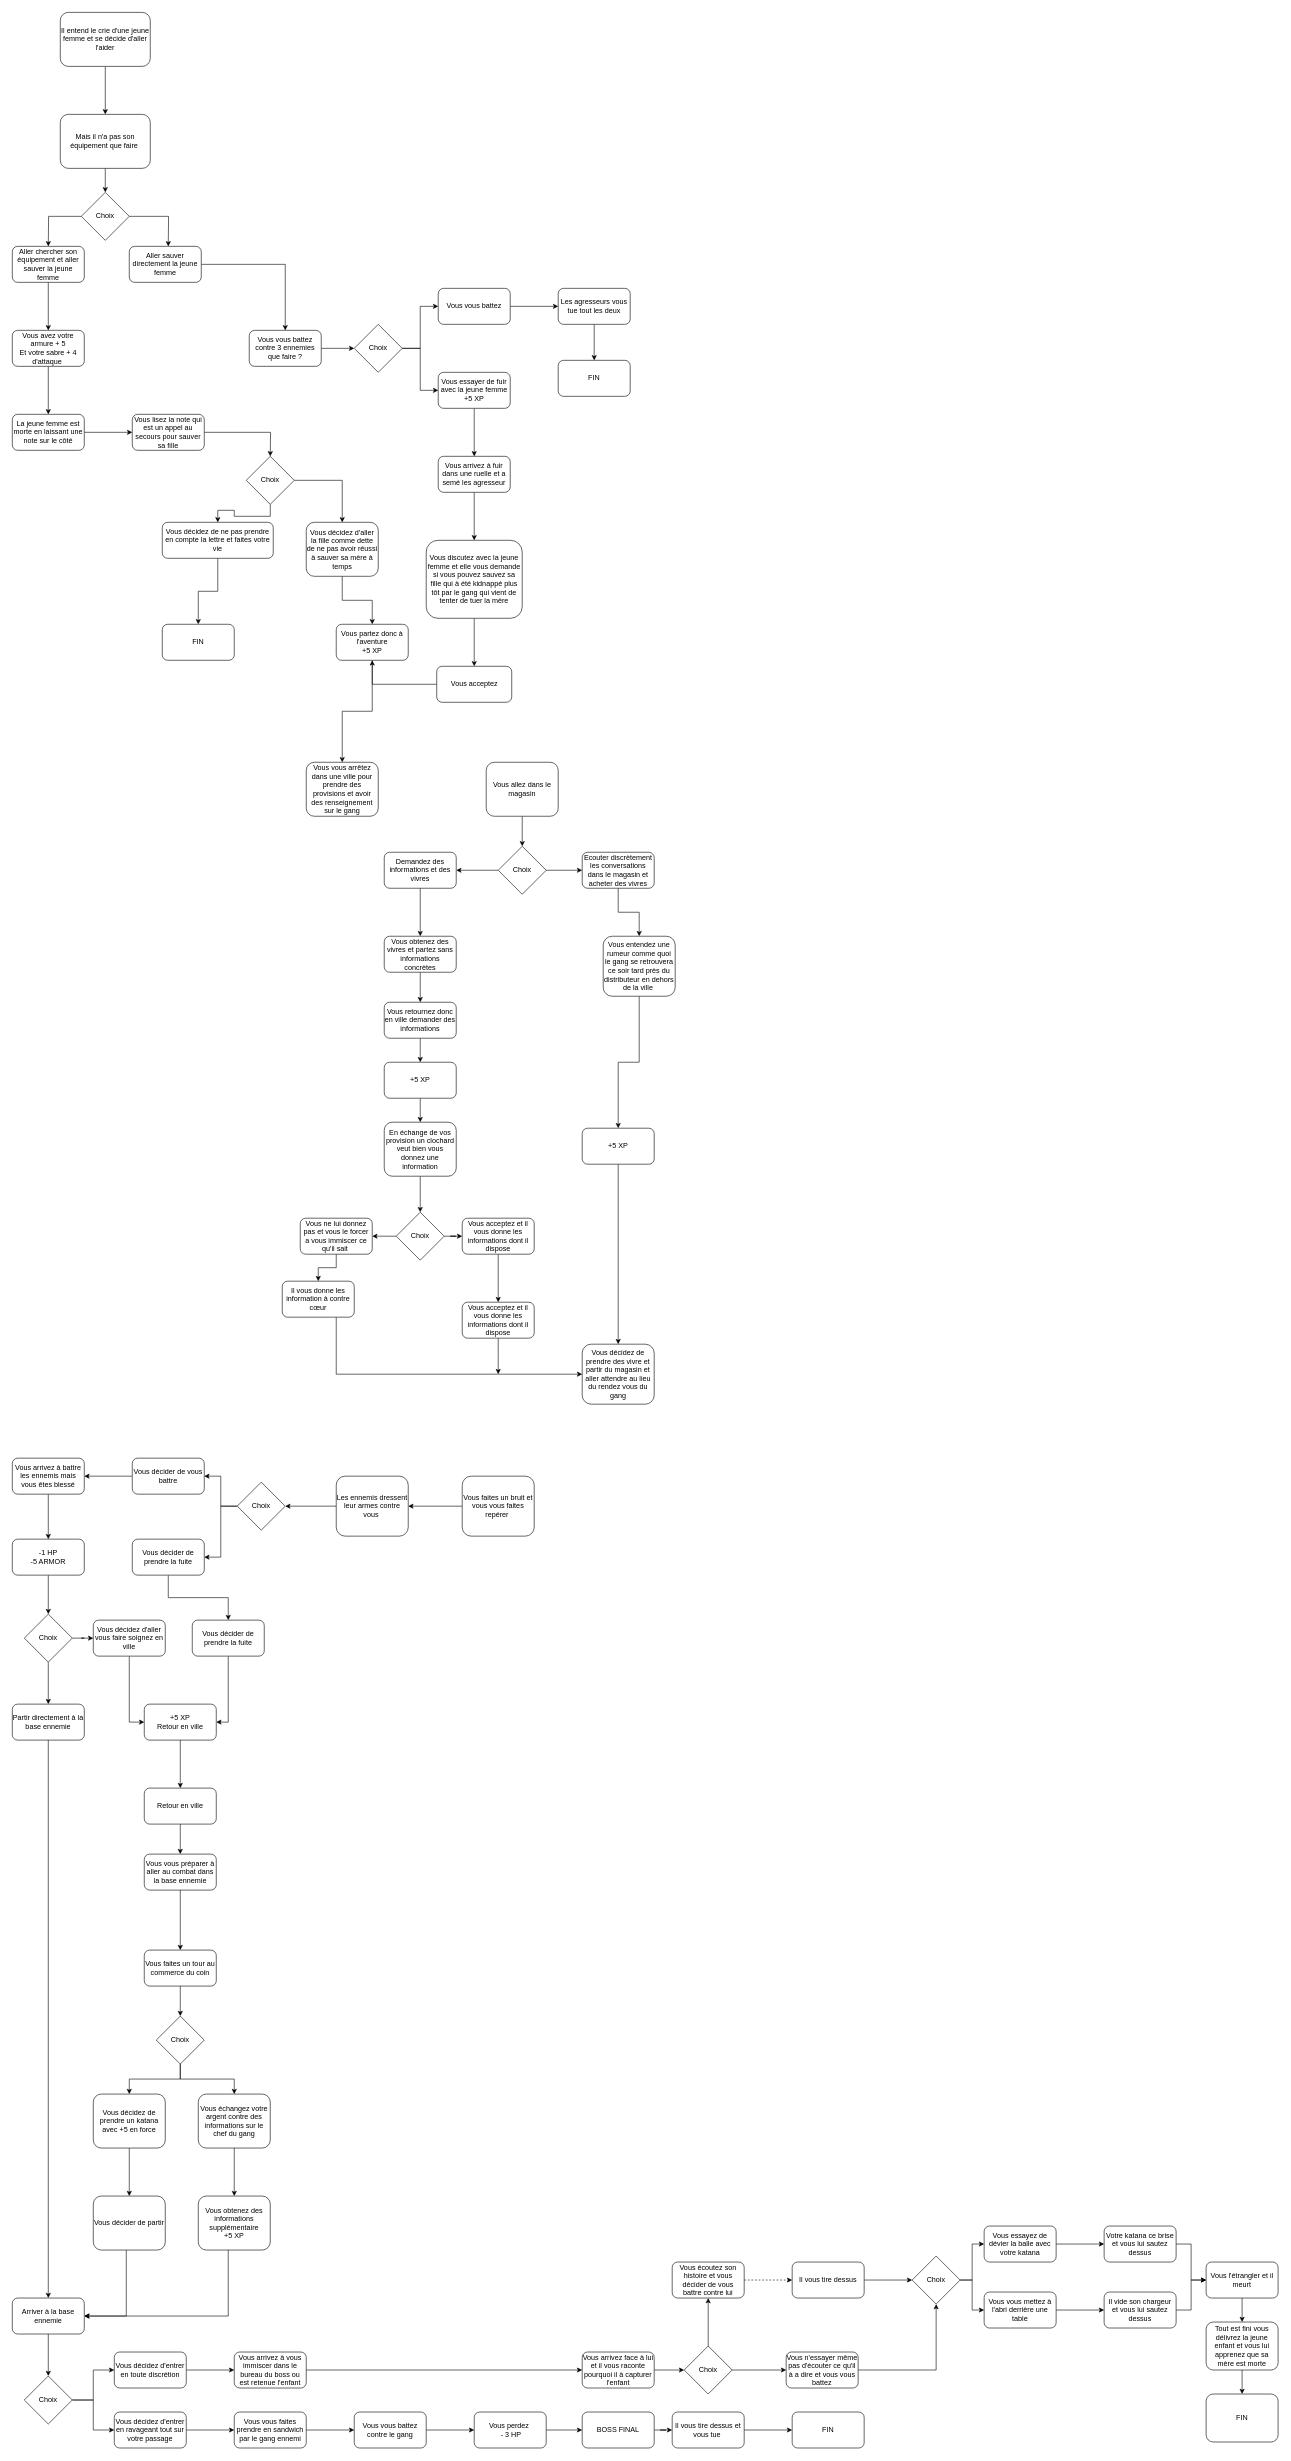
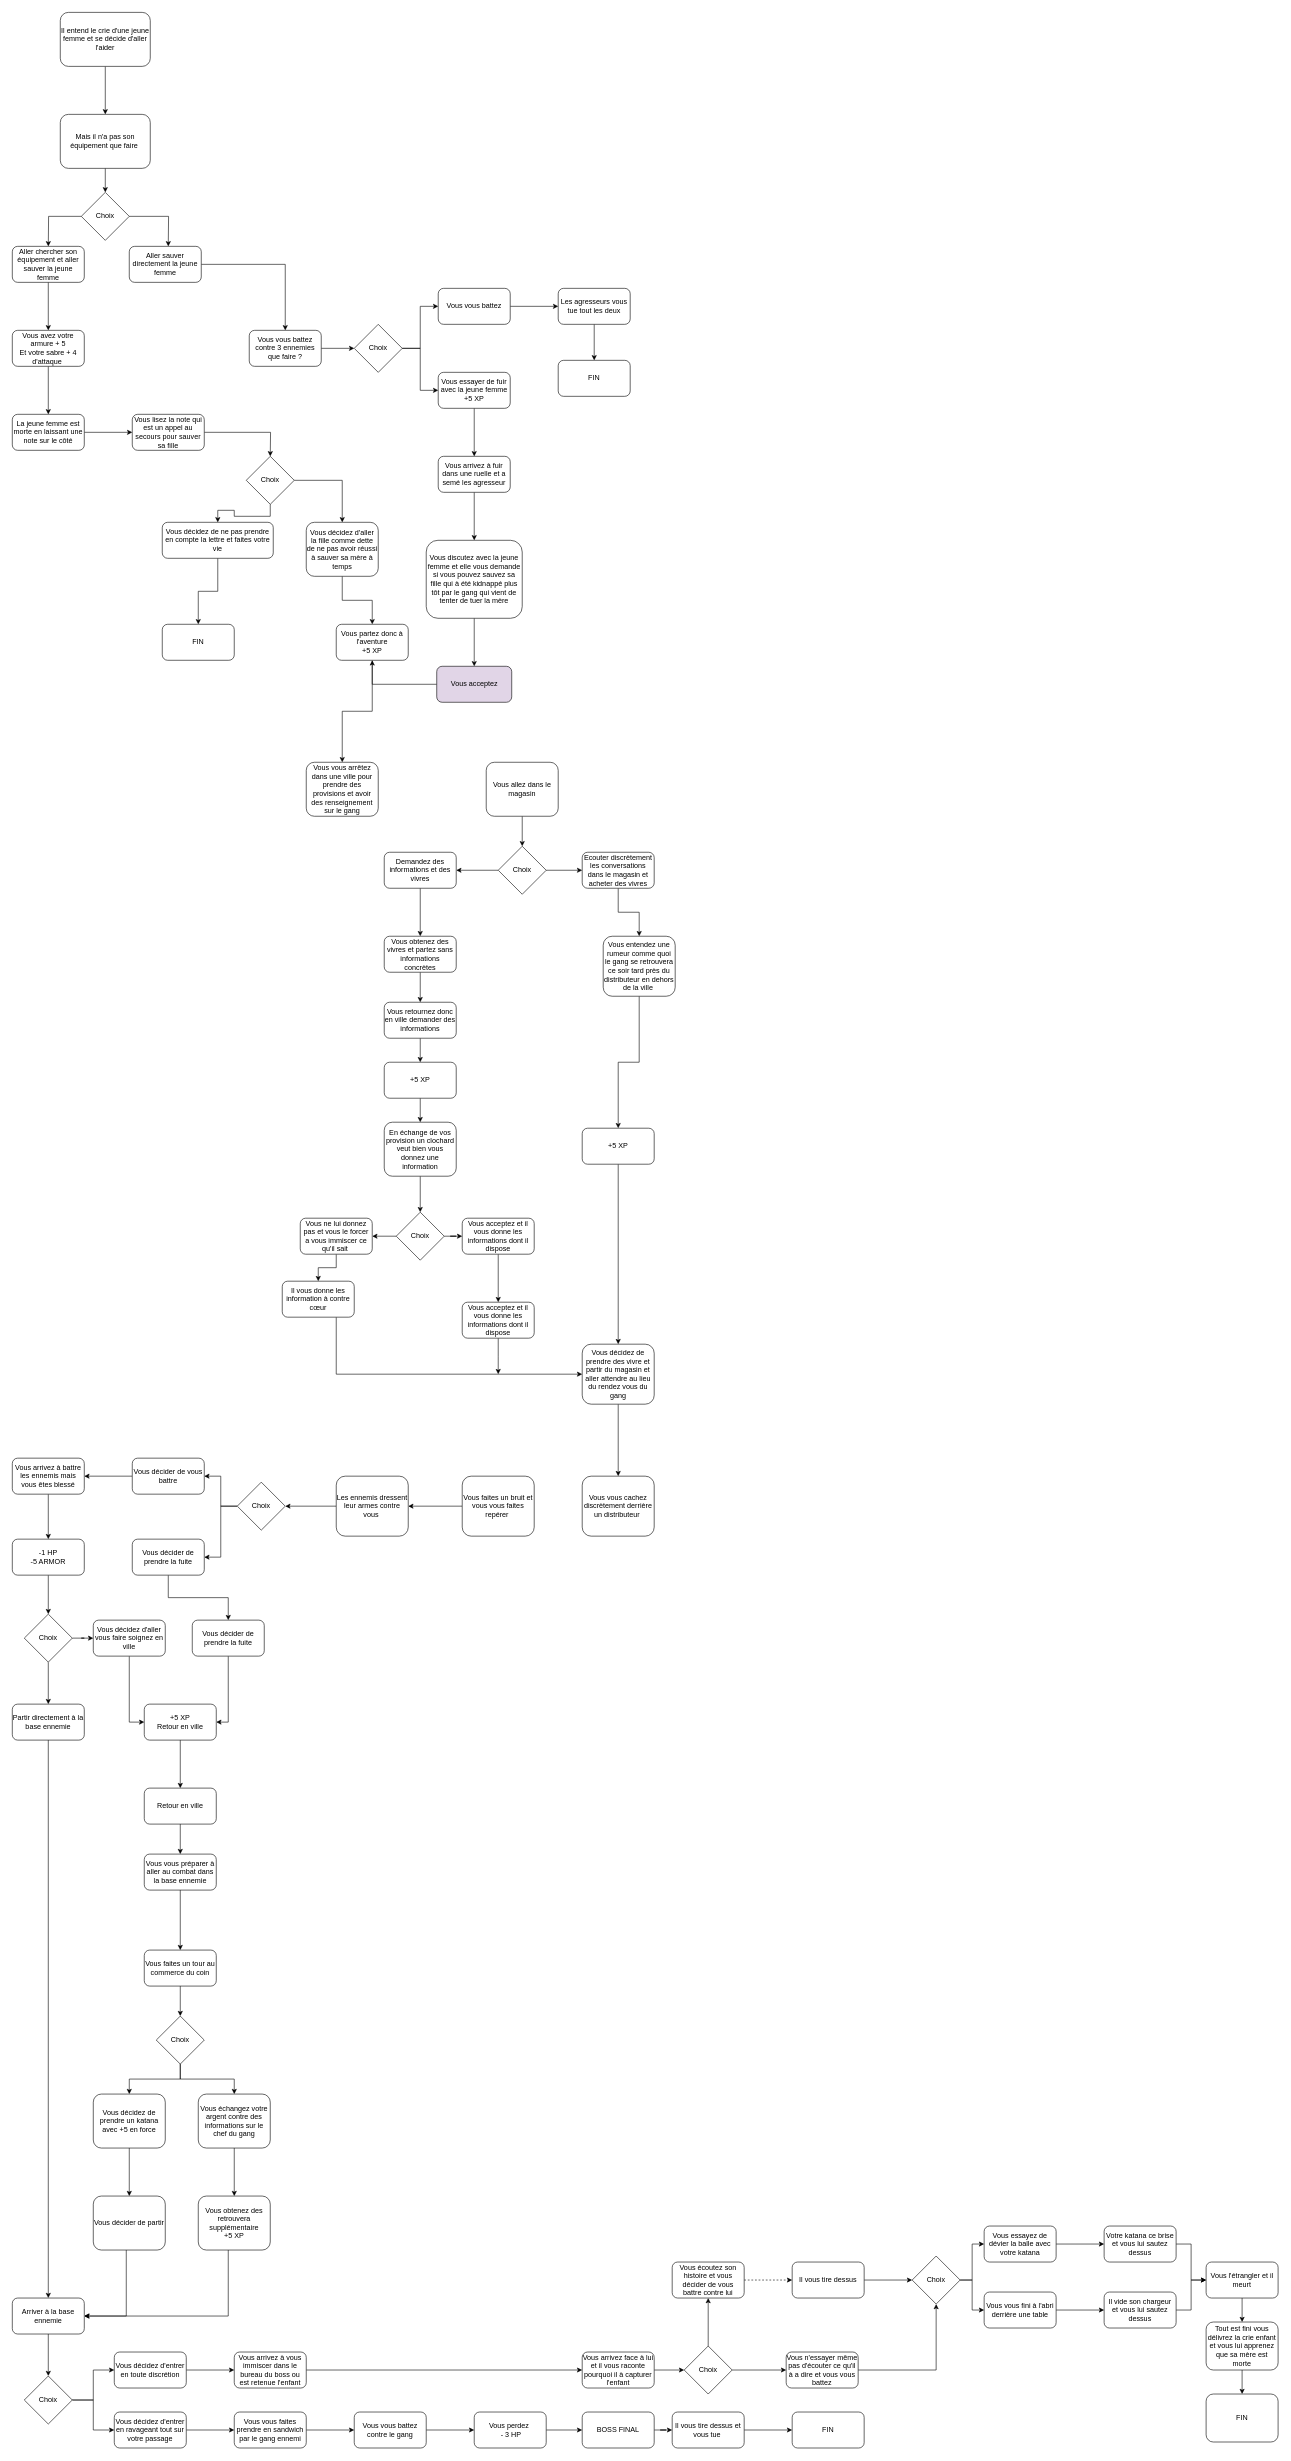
node "Vous acceptez": fillcolor #ffffff -> #e1d5e7
edge "Vous décidez de prendre des vivre et partir du magasin et aller attendre au lieu du rendez vous du gang" -> "Vous vous cachez discrètement derrière un distributeur": added
node "Vous vous cachez discrètement derrière un distributeur": added
node "Vous obtenez des informations supplémentaire +5 XP": label "Vous obtenez des informations supplémentaire +5 XP" -> "Vous obtenez des retrouvera supplémentaire +5 XP"
node "Vous vous mettez à l'abri derrière une table": label "Vous vous mettez à l'abri derrière une table" -> "Vous vous fini à l'abri derrière une table"
node "Tout est fini vous délivrez la jeune enfant et vous lui apprenez que sa mère est morte": label "Tout est fini vous délivrez la jeune enfant et vous lui apprenez que sa mère est morte" -> "Tout est fini vous délivrez la crie enfant et vous lui apprenez que sa mère est morte"
